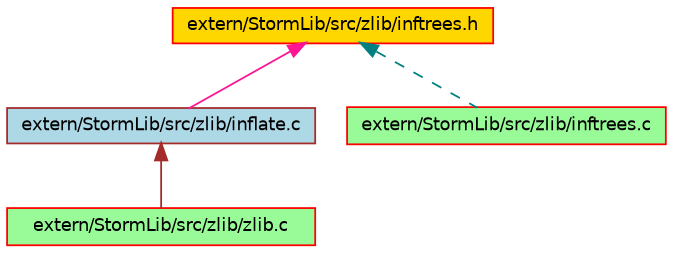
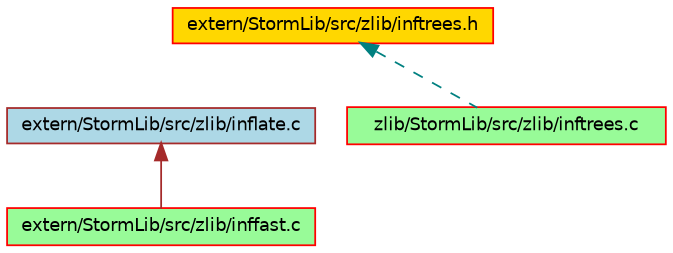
edge "extern/StormLib/src/zlib/inflate.c" -> "extern/StormLib/src/zlib/inftrees.h": removed
node "extern/StormLib/src/zlib/inftrees.c": label "extern/StormLib/src/zlib/inftrees.c" -> "zlib/StormLib/src/zlib/inftrees.c"
node "extern/StormLib/src/zlib/zlib.c": label "extern/StormLib/src/zlib/zlib.c" -> "extern/StormLib/src/zlib/inffast.c"
